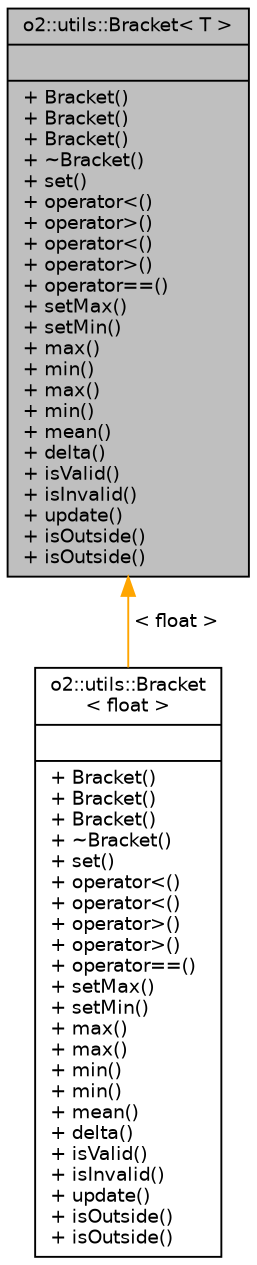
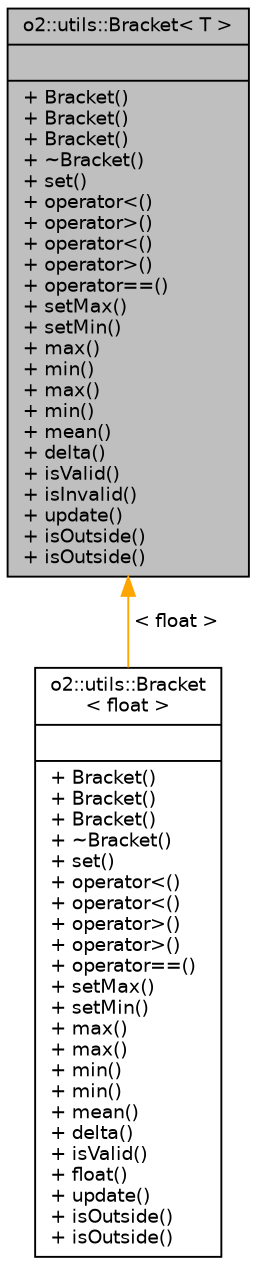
node "o2::utils::Bracket": text "+ isInvalid()" -> "+ float()"
